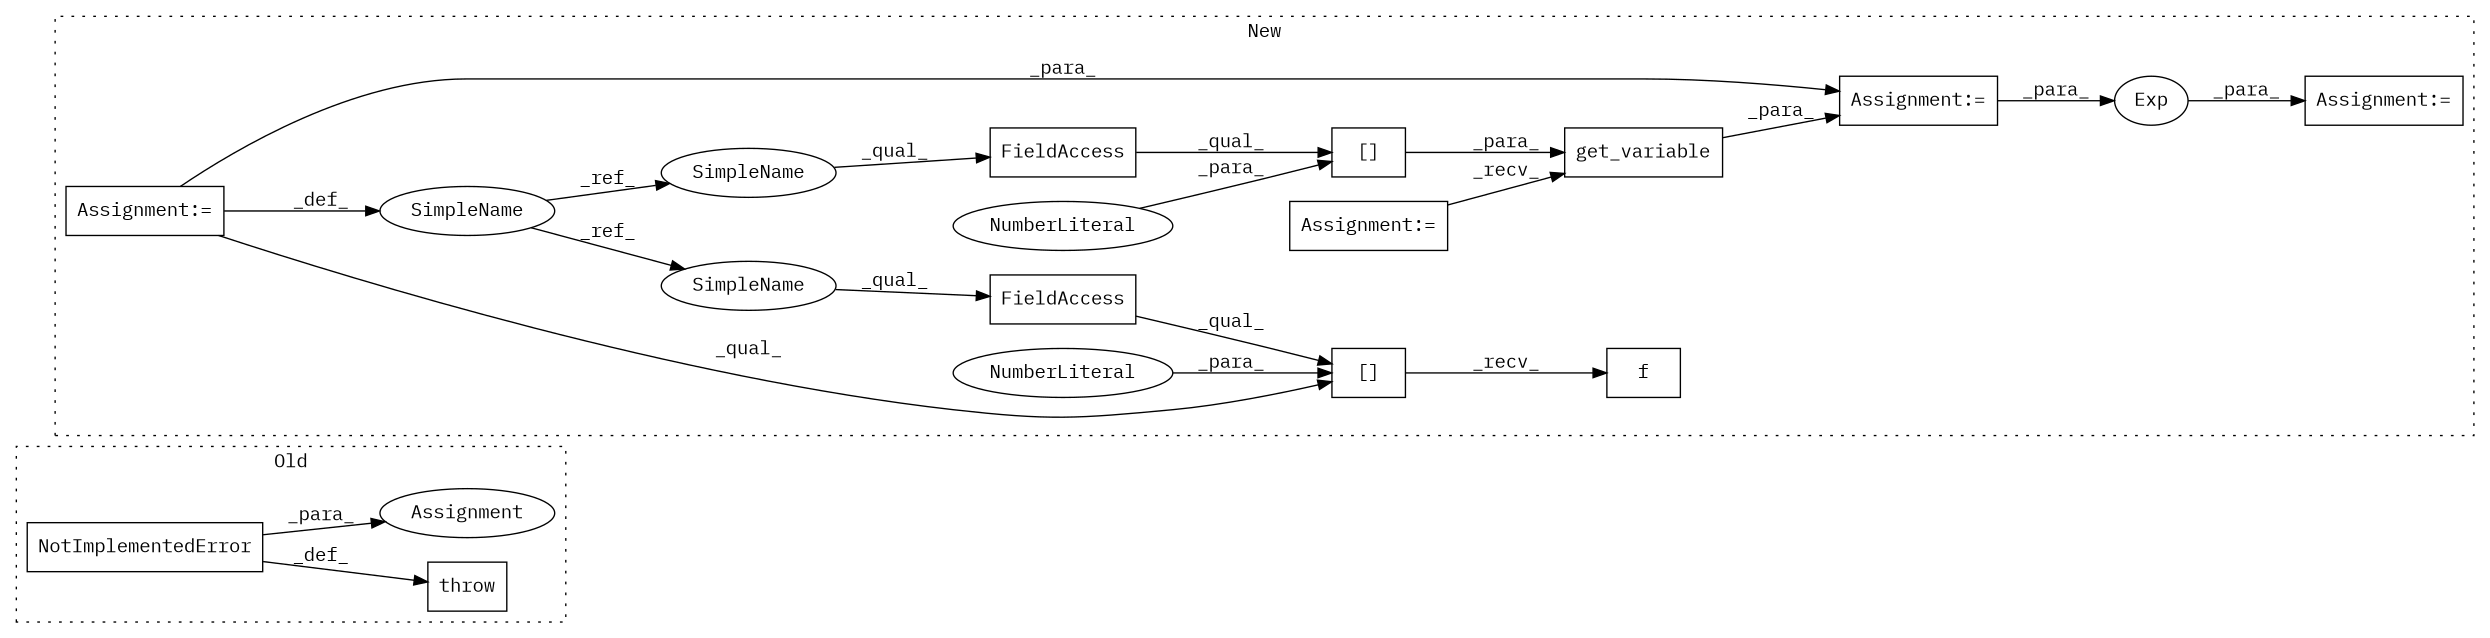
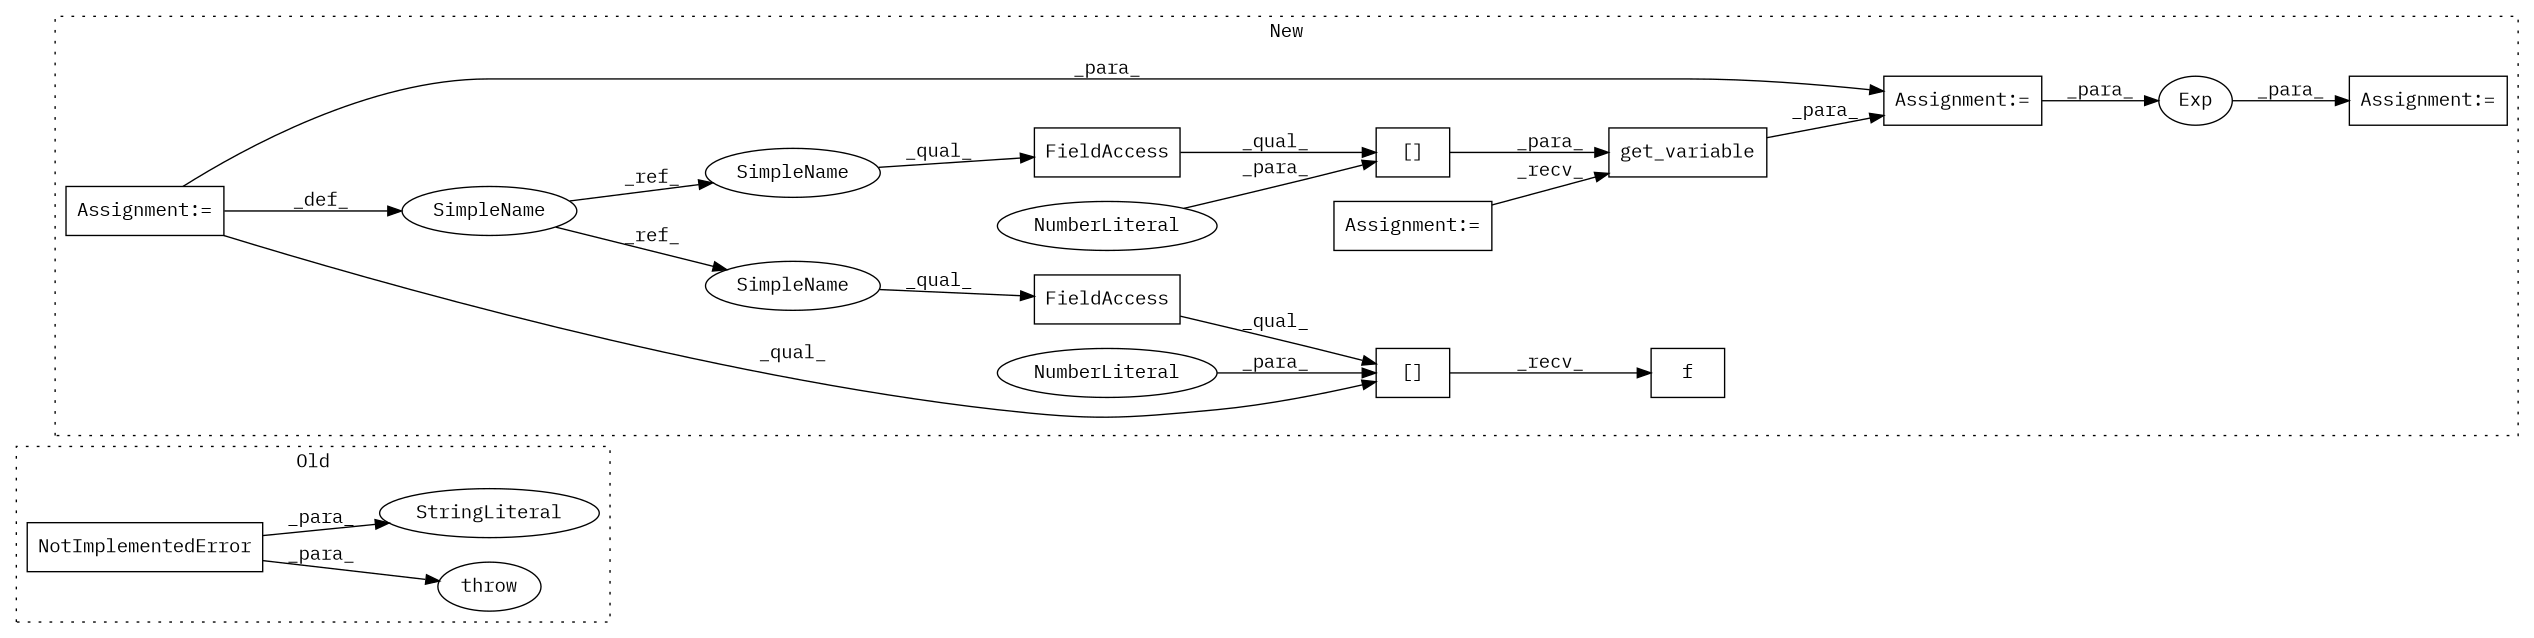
node "Assignment": label "Assignment" -> "StringLiteral"
edge "NotImplementedError" -> "throw": label "_def_" -> "_para_"
node "throw": shape box -> ellipse
